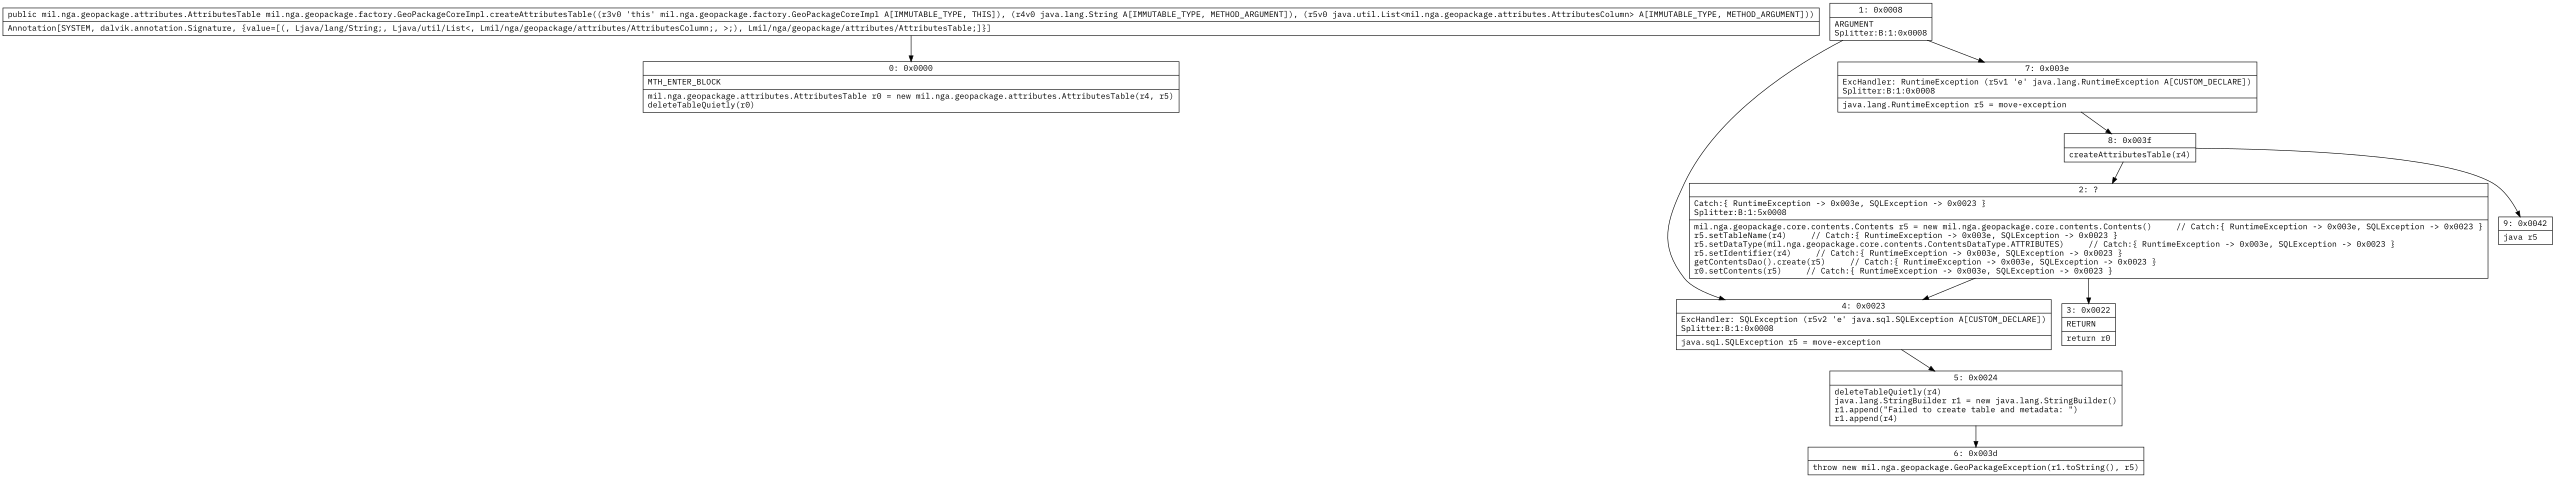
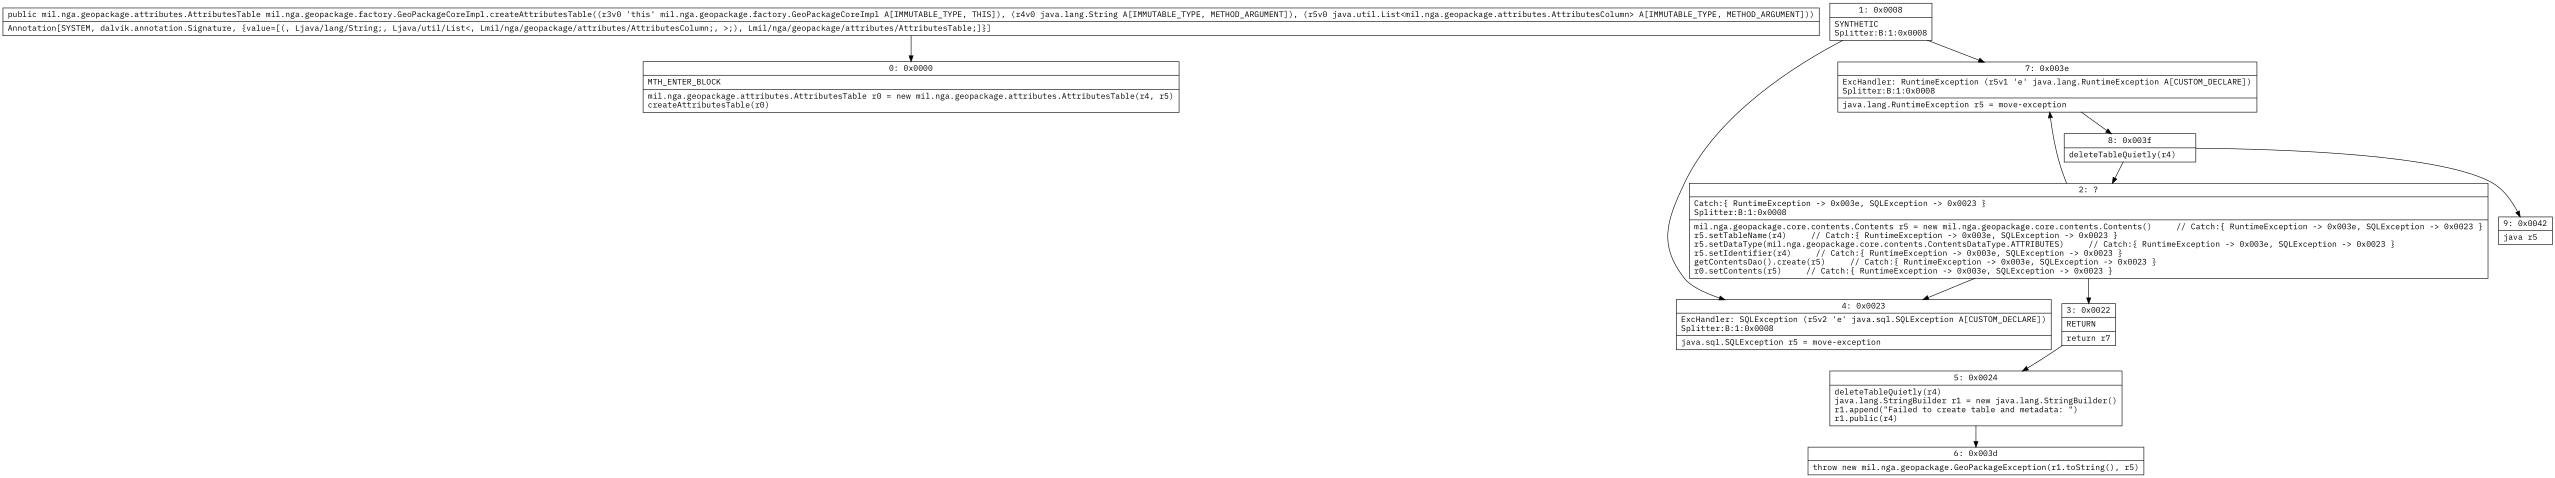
node "1: 0x0008": text "ARGUMENT" -> "SYNTHETIC"
node "0: 0x0000": text "deleteTableQuietly(r0)" -> "createAttributesTable(r0)"
edge "2: ?" -> "7: 0x003e": added
node "8: 0x003f": text "createAttributesTable(r4)" -> "deleteTableQuietly(r4)"
node "2: ?": text "Splitter:B:1:5x0008" -> "Splitter:B:1:0x0008"
node "3: 0x0022": text "return r0" -> "return r7"
edge "4: 0x0023" -> "5: 0x0024": now "3: 0x0022" -> "5: 0x0024"
node "5: 0x0024": text "r1.append(r4)" -> "r1.public(r4)"
